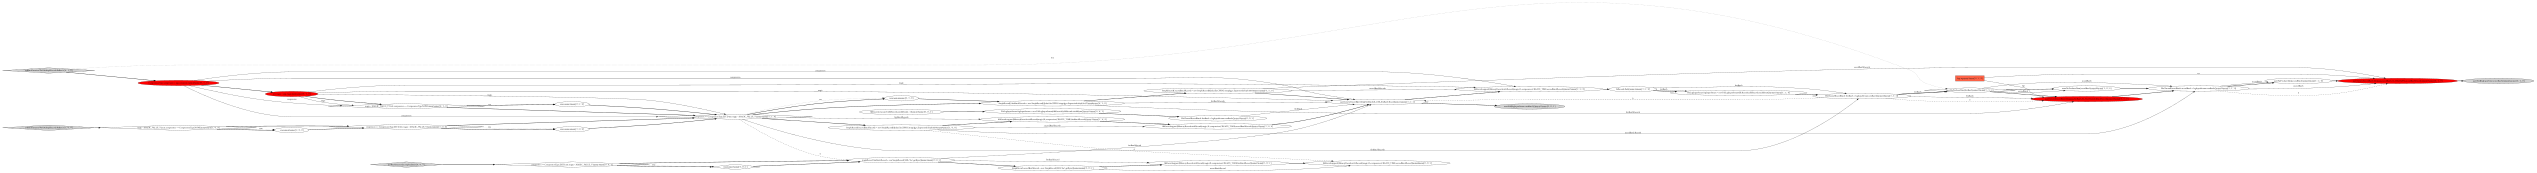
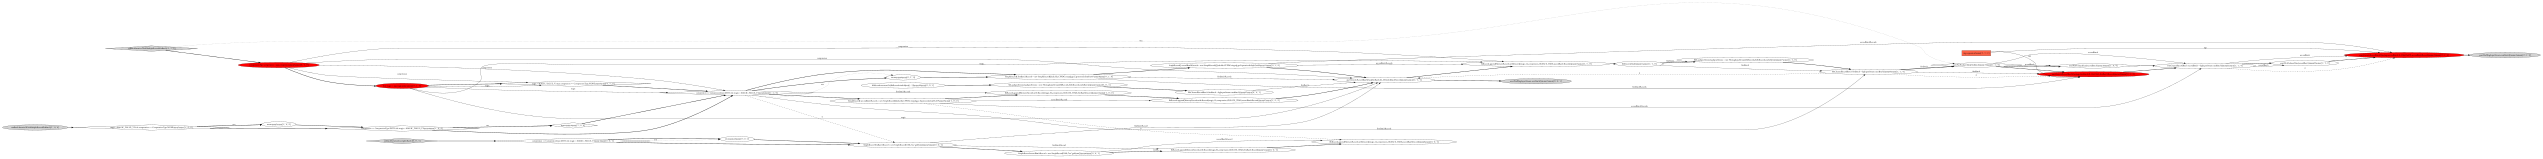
node "assertNoProducerData(secondBatch)@@@20@@@['1', '0', '0']": shape ellipse -> diamond
node "return@@@5@@@['0', '1', '0']": removed
node "testBatchIterationWithMultipleRecordsPerBatch['1', '0', '0']": shape diamond -> ellipse
node "return@@@4@@@['1', '0', '0']": shape ellipse -> diamond
node "return@@@3@@@['0', '0', '1']": shape diamond -> ellipse
